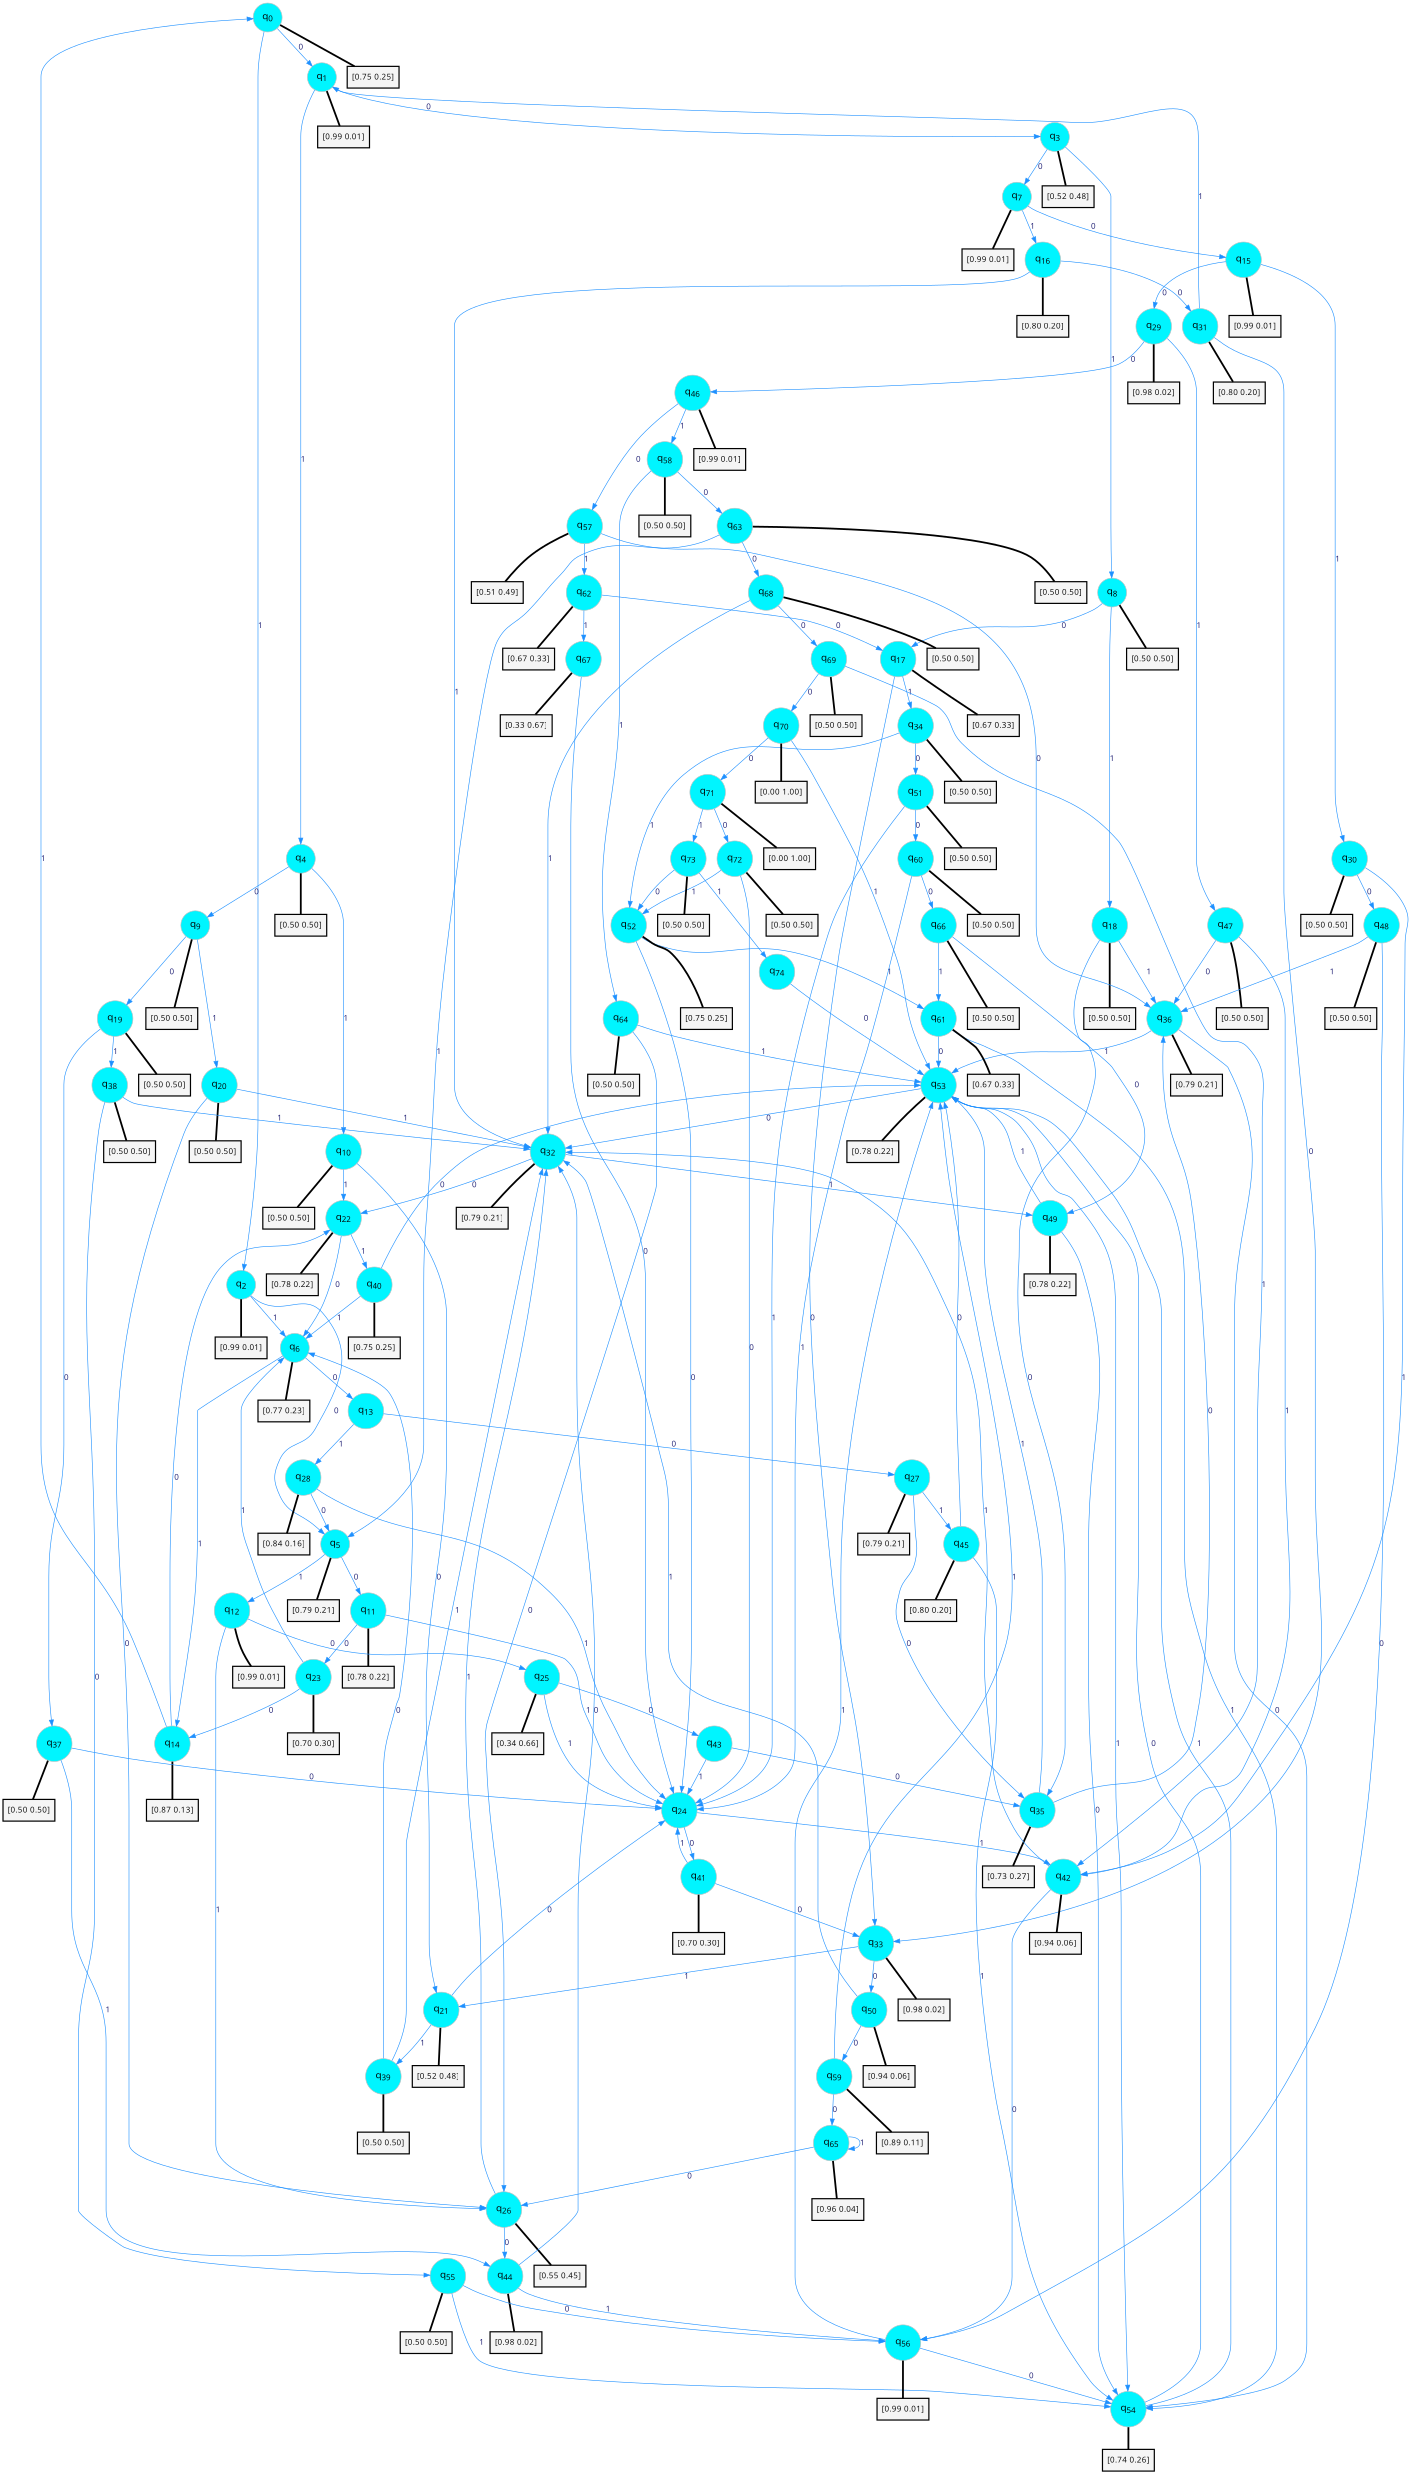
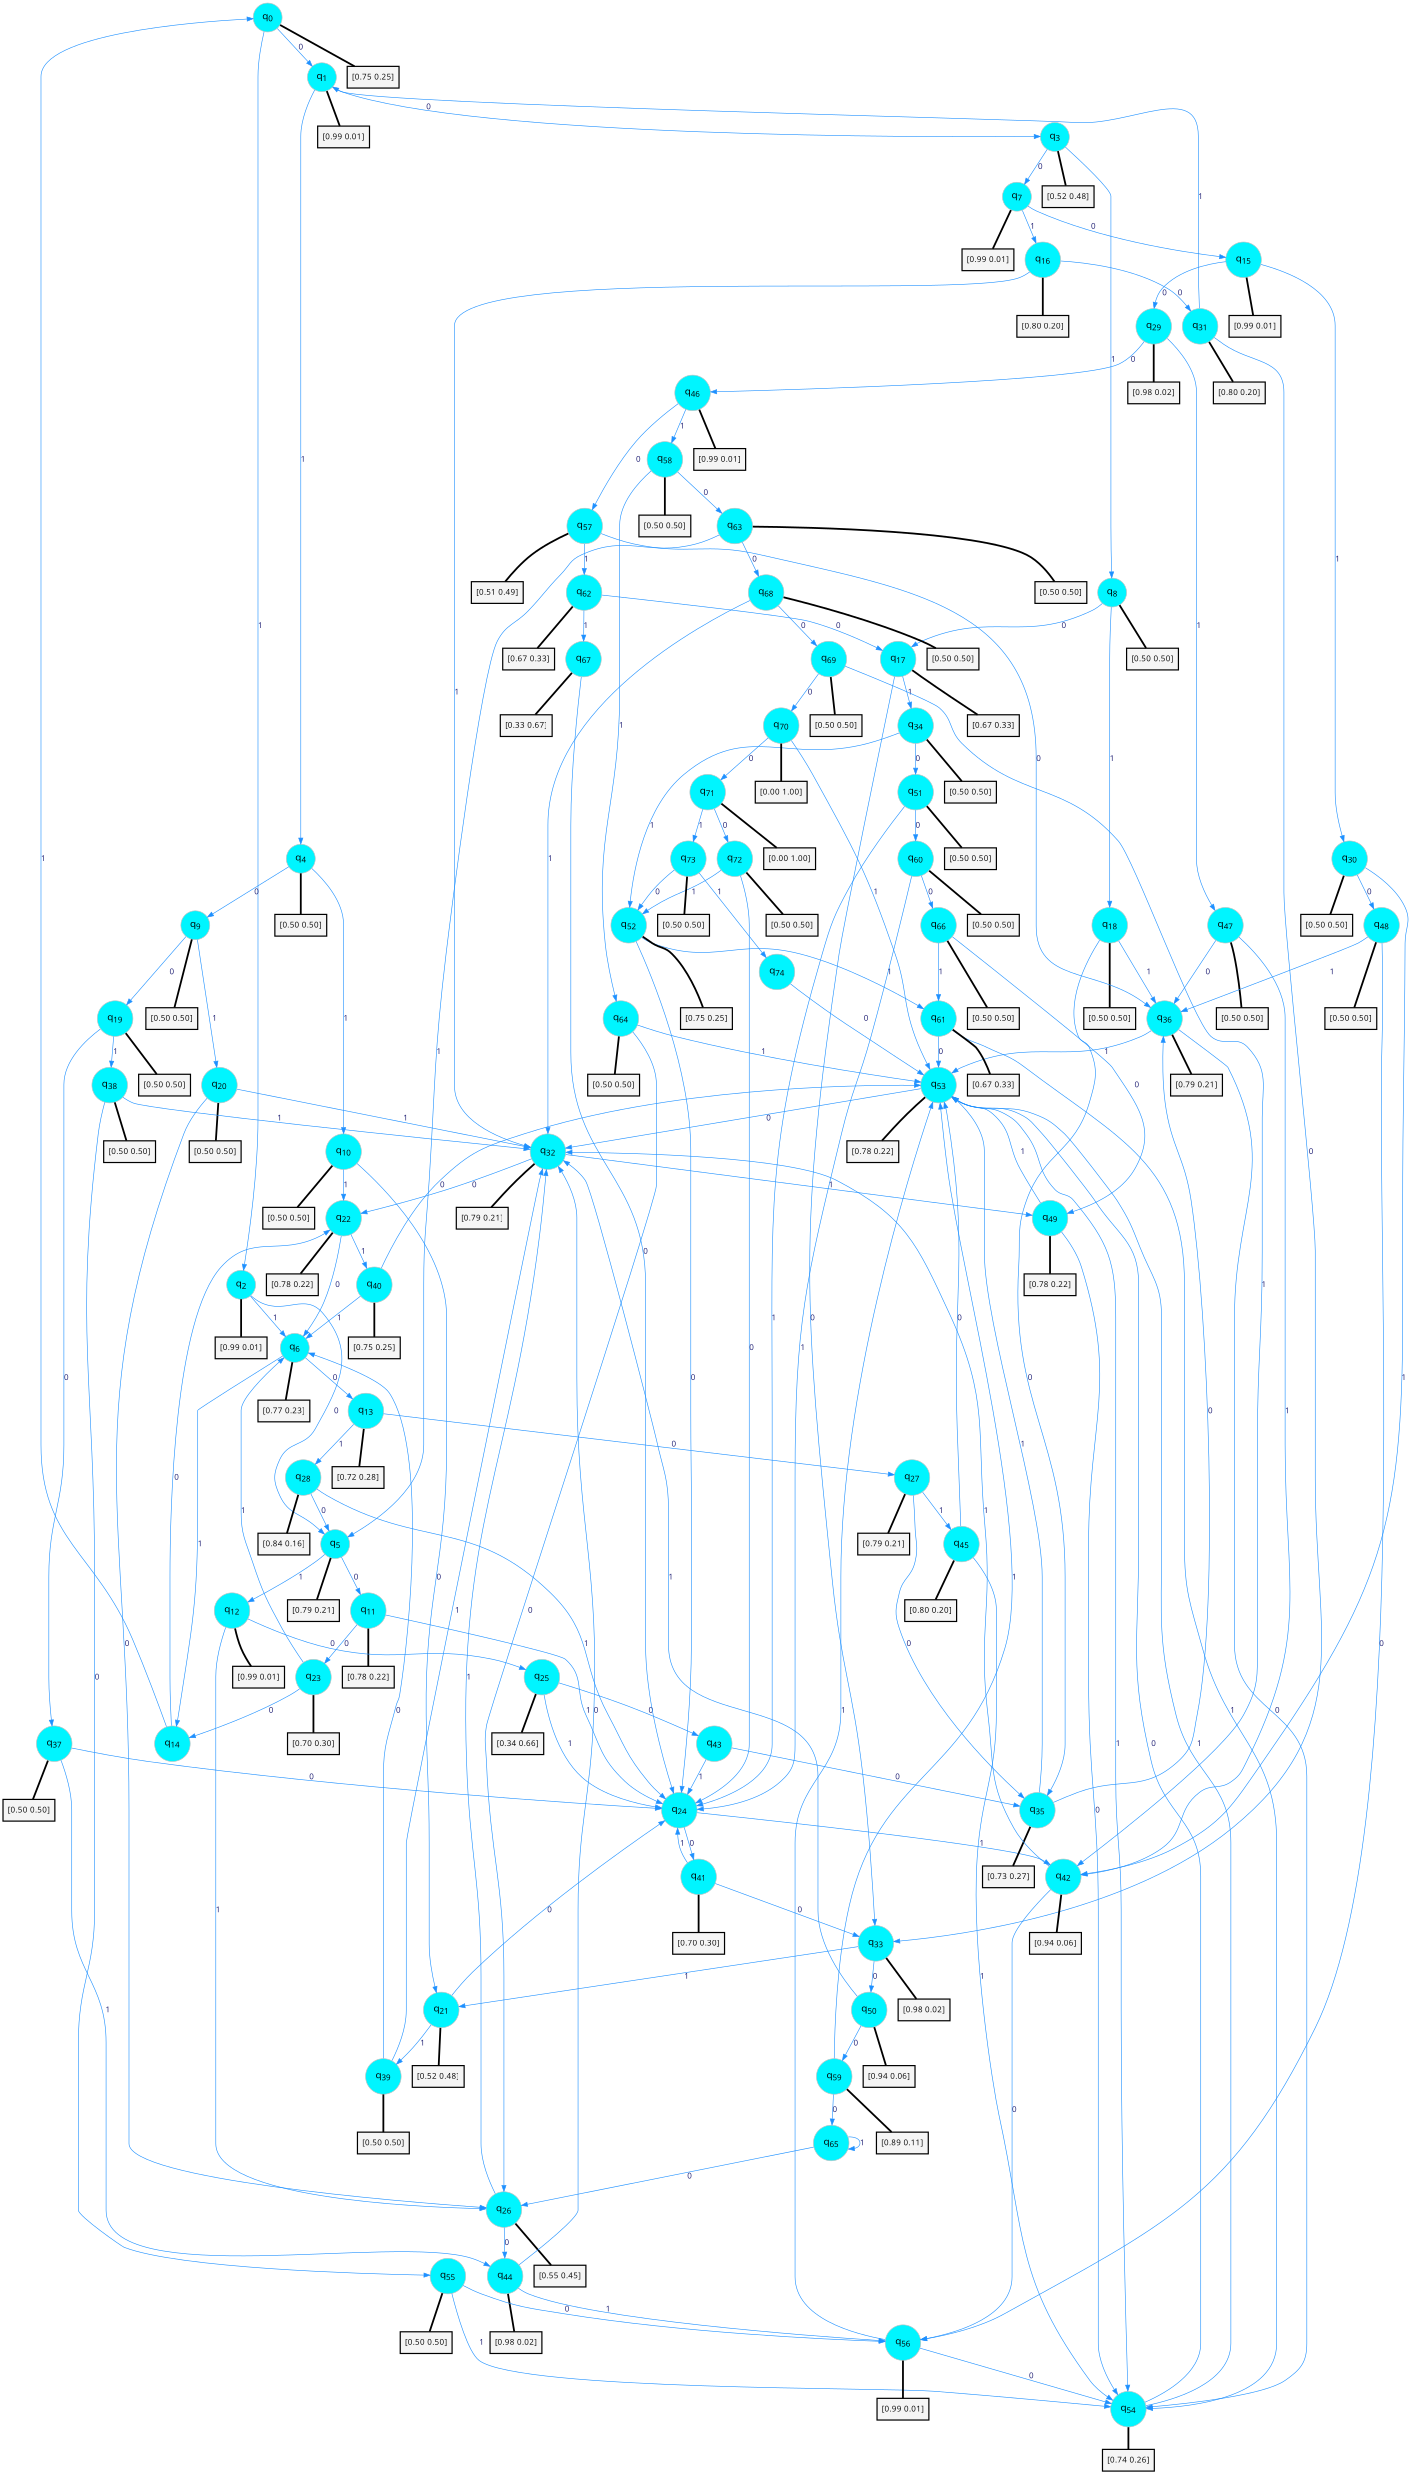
node "[0.72 0.28]": added
node "[0.87 0.13]": removed
node "[0.96 0.04]": removed
